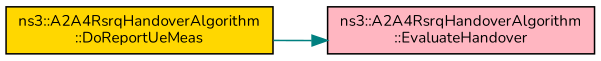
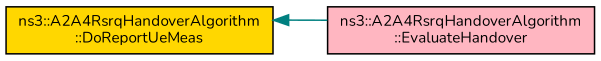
edge "ns3::A2A4RsrqHandoverAlgorithm ::DoReportUeMeas" -> "ns3::A2A4RsrqHandoverAlgorithm ::EvaluateHandover": reversed
